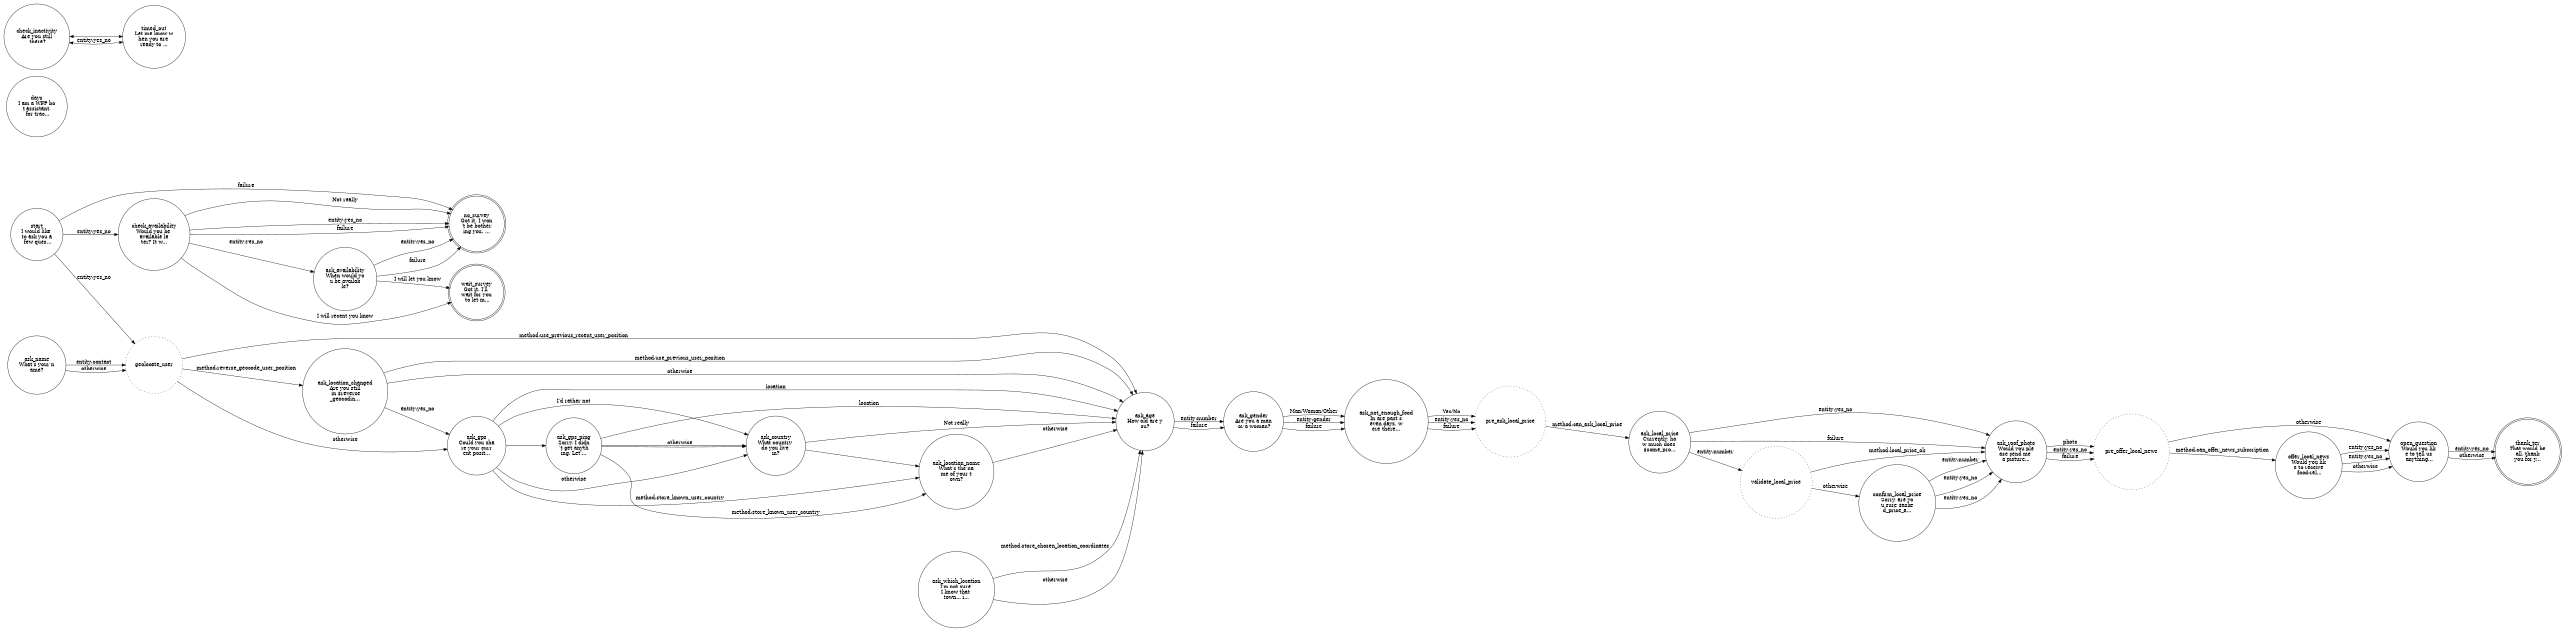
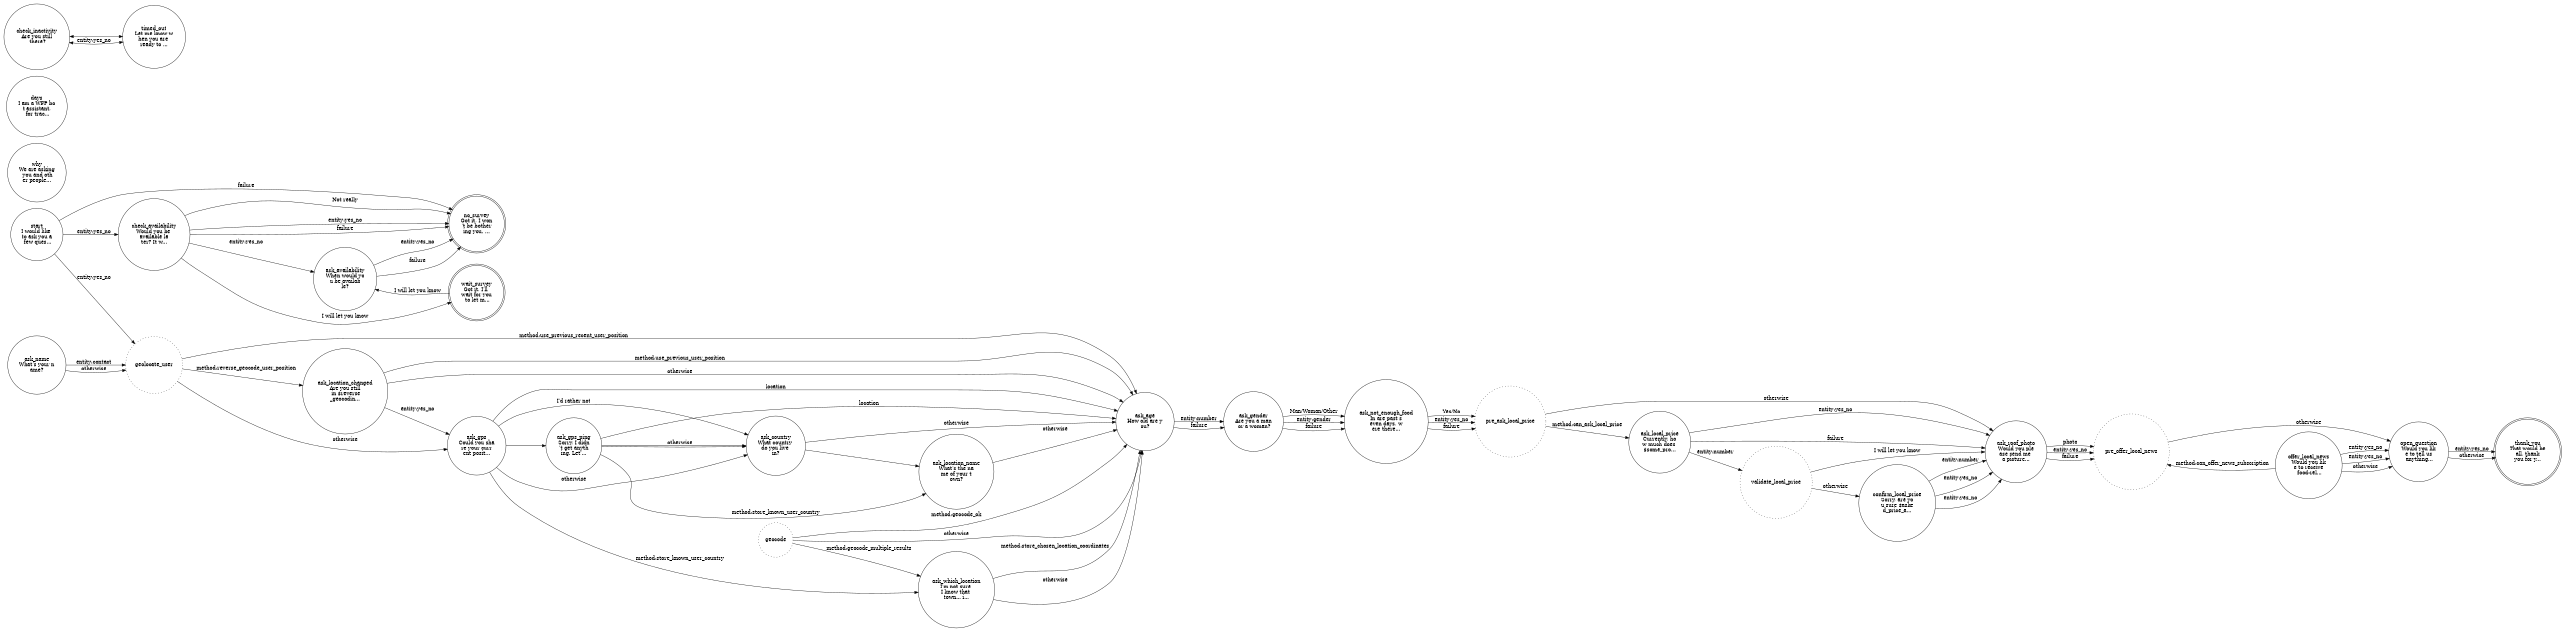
node "why We are asking you and oth er people...": added
edge "ask_availability When would yo u be availab le?" -> "wait_survey Got it, I'll wait for you to let m...": reversed
edge "check_availability Would you be available la ter? It w..." -> "wait_survey Got it, I'll wait for you to let m...": label "I will recent you know" -> "I will let you know"
edge "pre_ask_local_price" -> "ask_roof_photo Would you ple ase send me a picture...": added, label "otherwise"
edge "ask_country What country do you live in?" -> "ask_age How old are y ou?": label "Not really" -> "otherwise"
edge "validate_local_price" -> "ask_roof_photo Would you ple ase send me a picture...": label "method:local_price_ok" -> "I will let you know"
node "thank_ter That would be all, thank you for y...": label "thank_ter That would be all, thank you for y..." -> "thank_you That would be all, thank you for y..."
edge "pre_offer_local_news" -> "offer_local_news Would you lik e to receive food-rel...": reversed
edge "ask_gps Could you sha re your curr ent posit..." -> "ask_location_name What's the na me of your t own?": now "ask_gps Could you sha re your curr ent posit..." -> "ask_which_location I'm not sure I know that town... i..."
node "geocode": added
